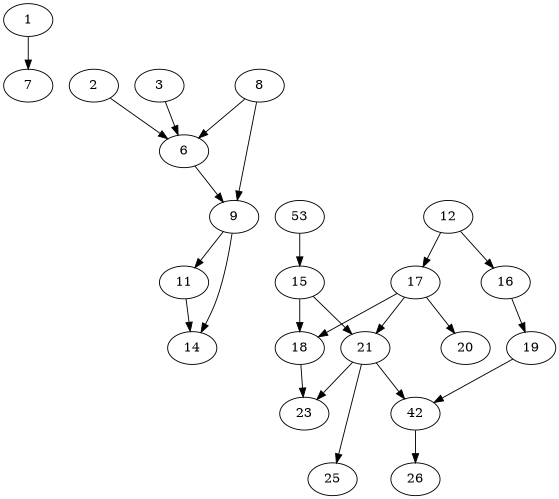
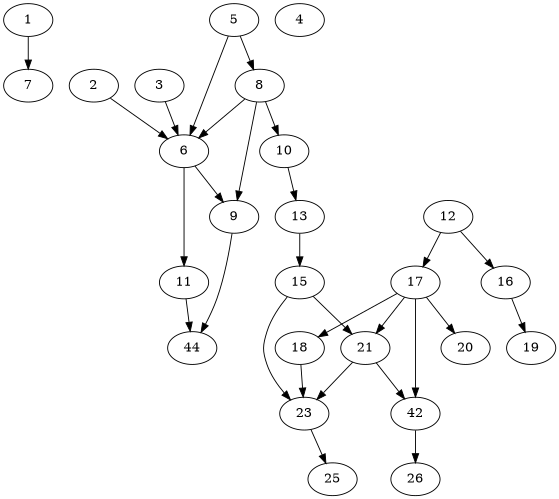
node "5": added
node "4": added
node "10": added
node "53": label "53" -> "13"
edge "9" -> "11": now "6" -> "11"
edge "15" -> "18": now "15" -> "23"
node "14": label "14" -> "44"
edge "19" -> "42": now "17" -> "42"
edge "21" -> "25": now "23" -> "25"
